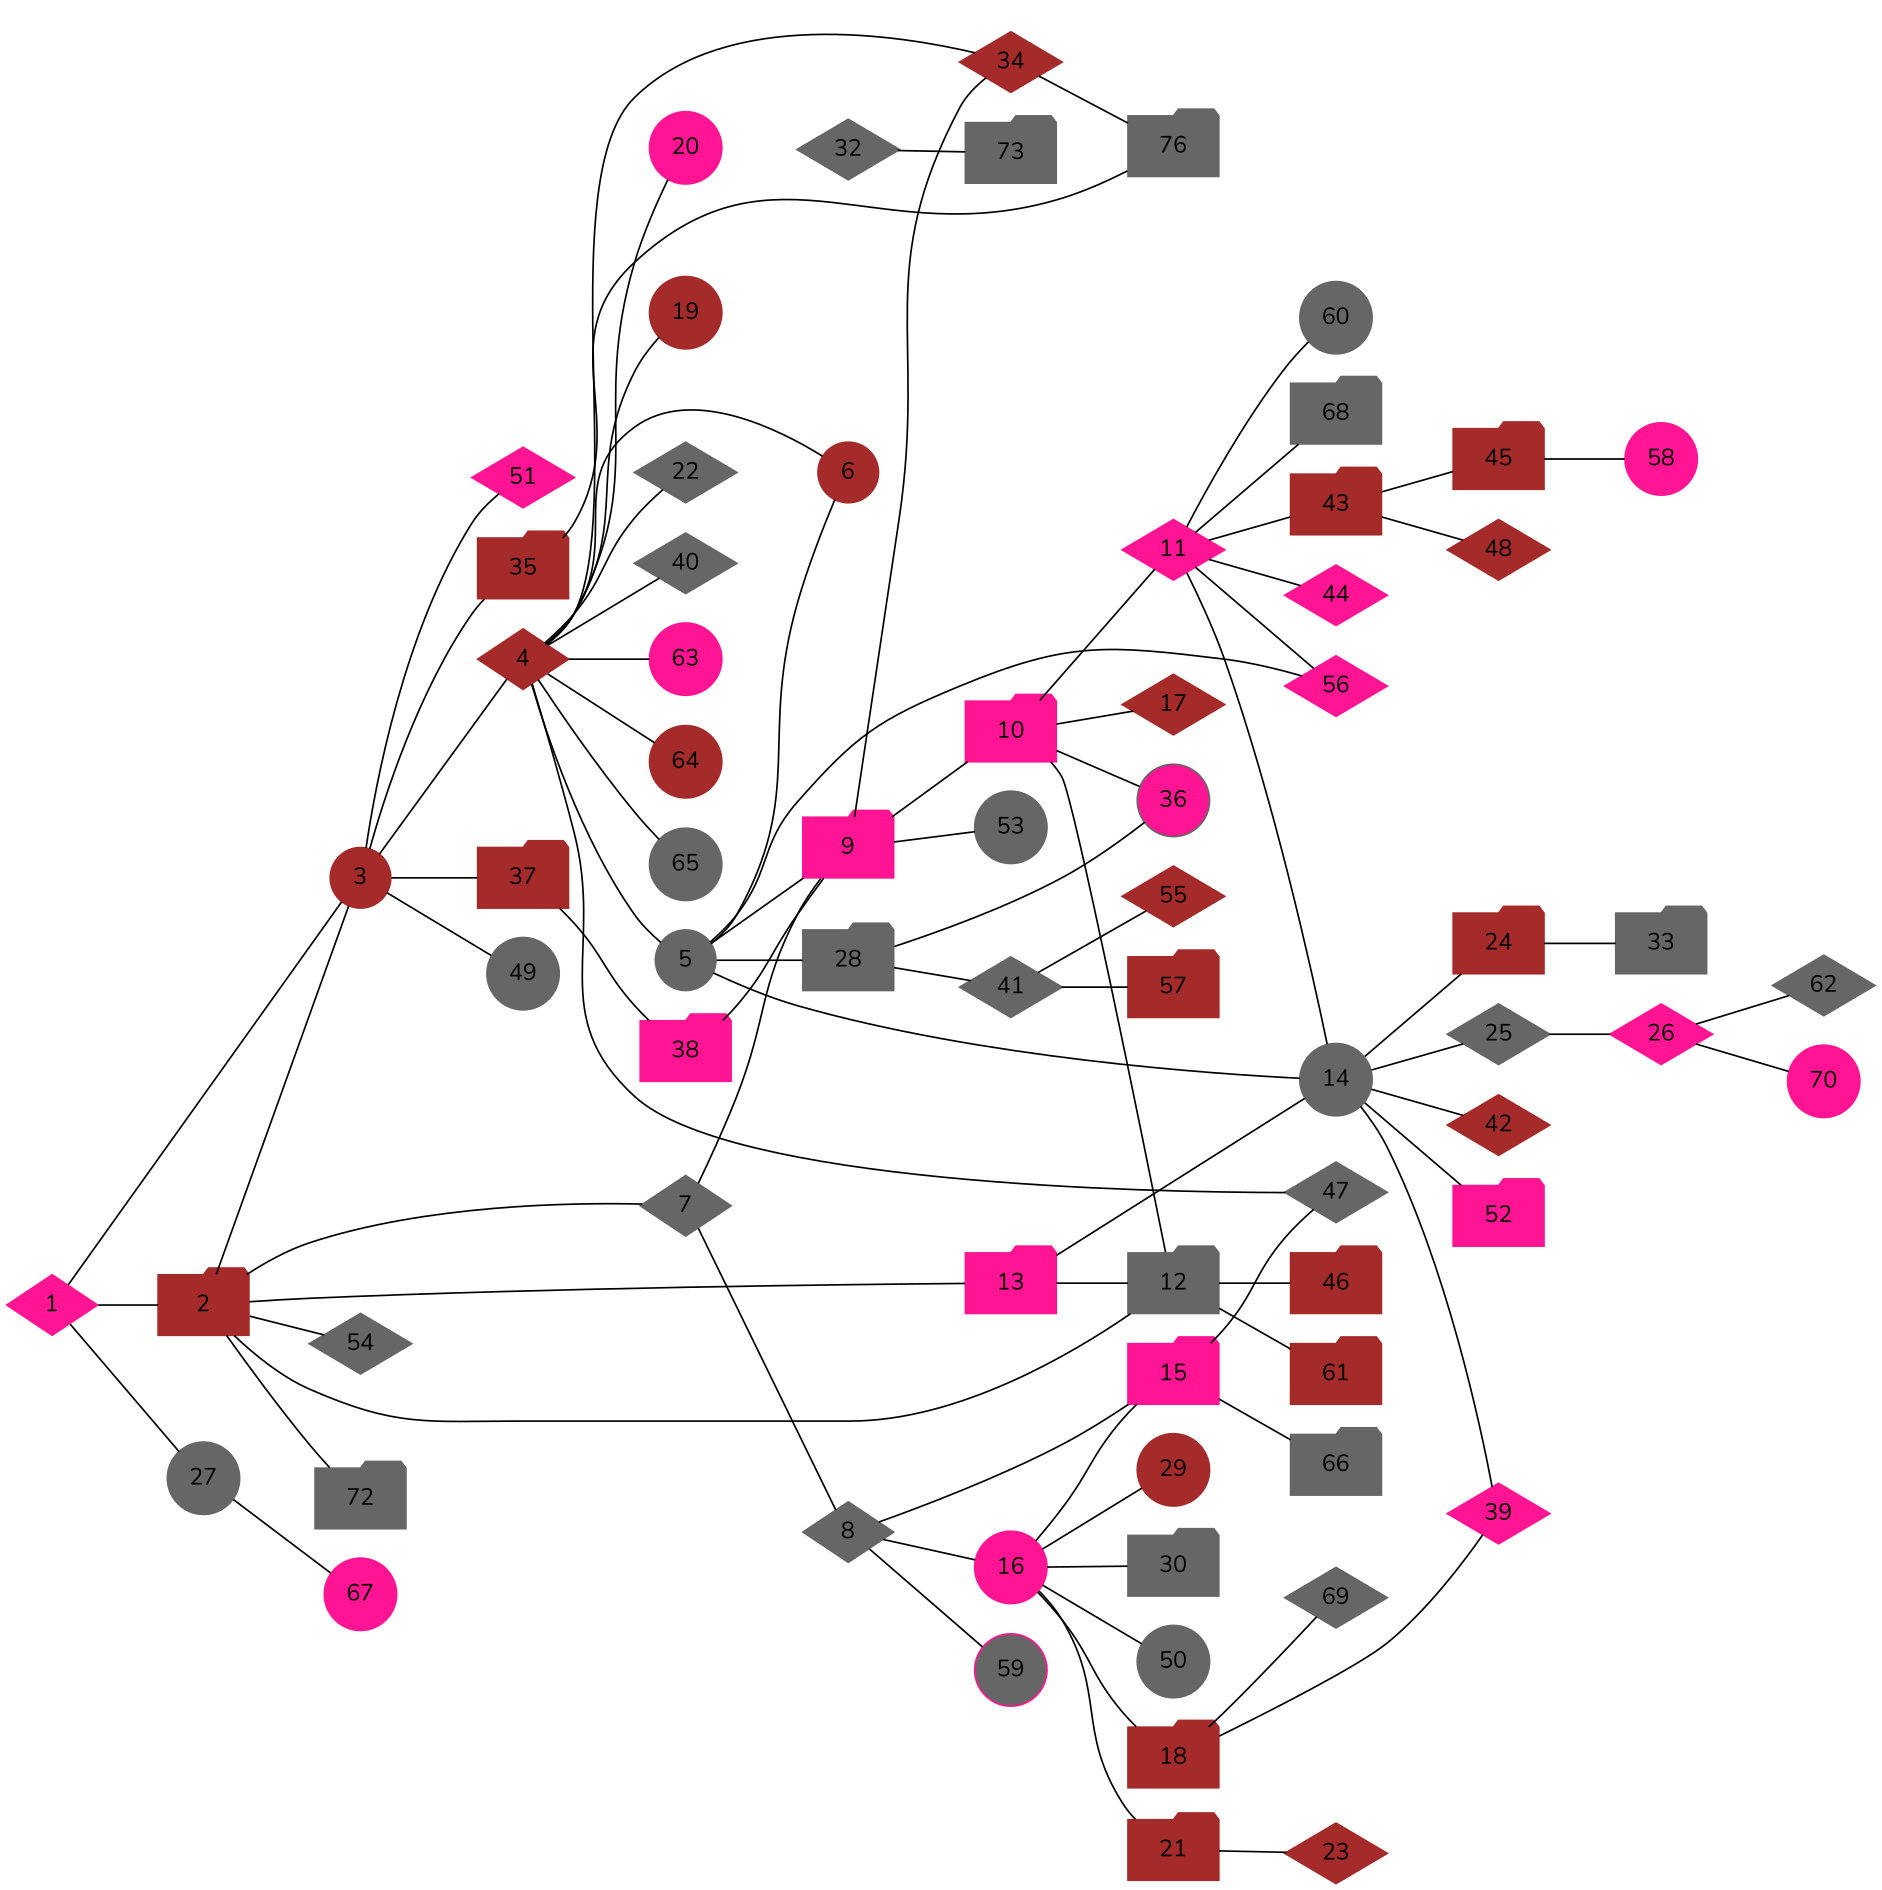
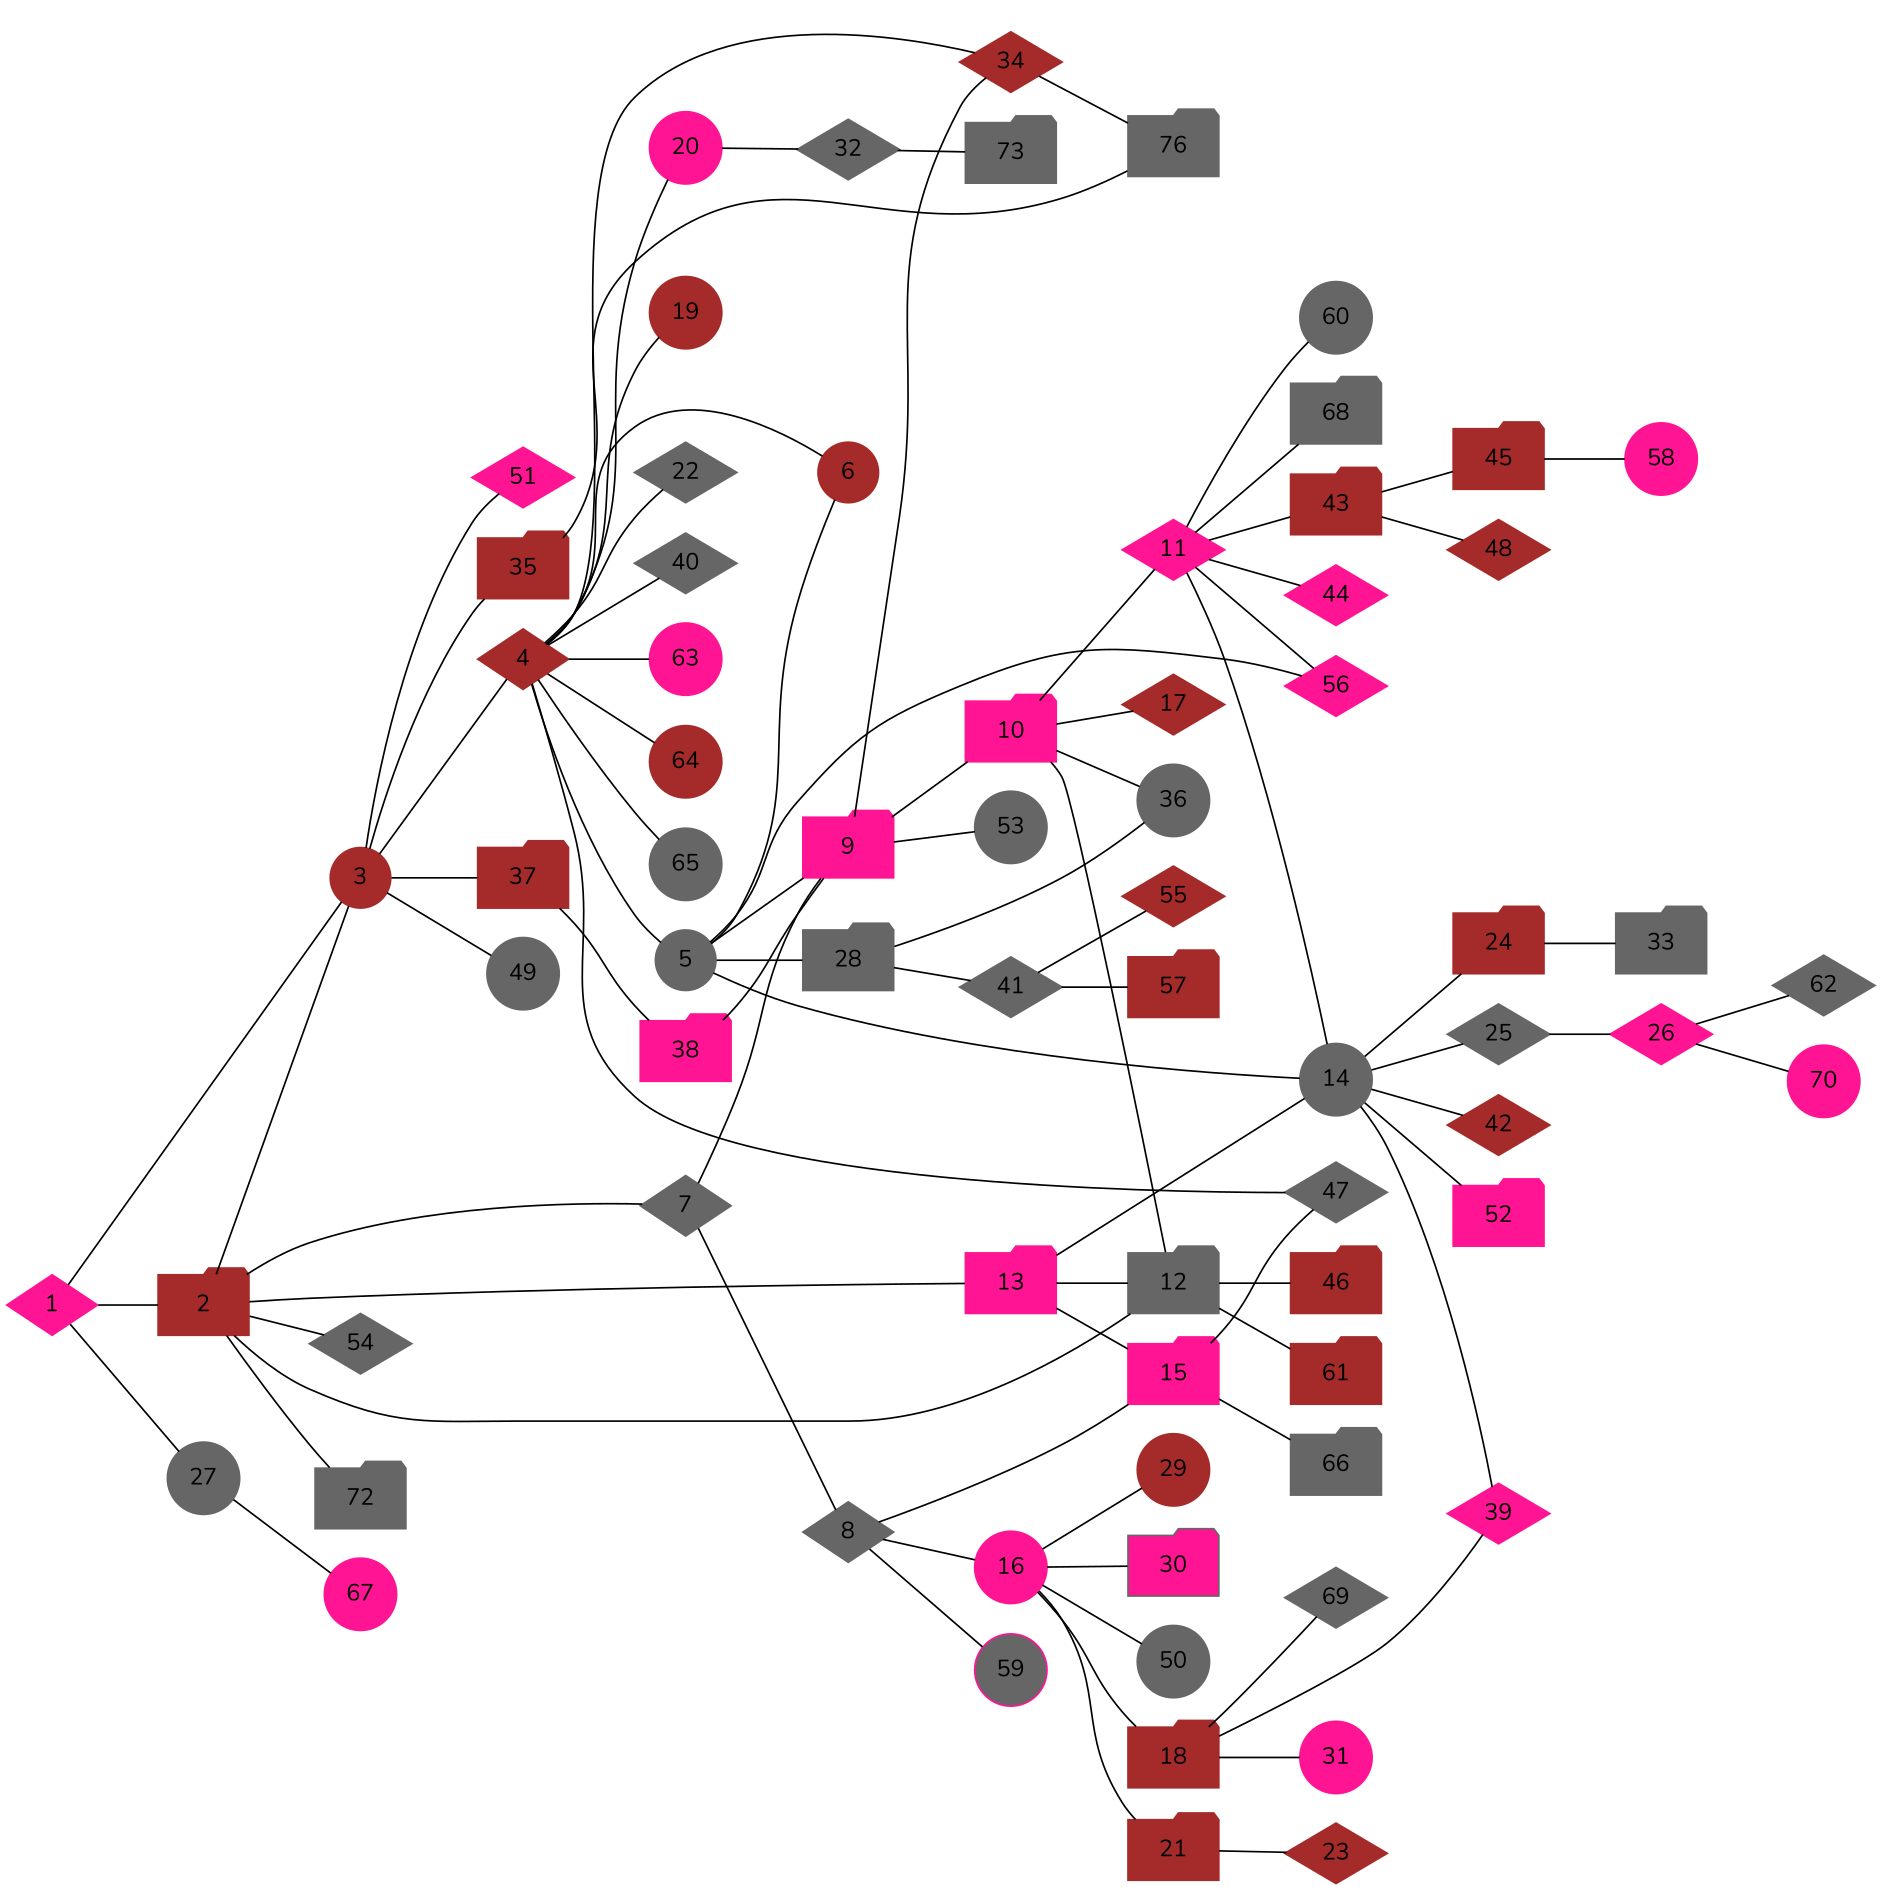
edge "20" -- "32": added
node "36": fillcolor deeppink -> gray40
edge "15" -- "16": now "15" -- "13"
node "30": fillcolor gray40 -> deeppink
node "31": added
